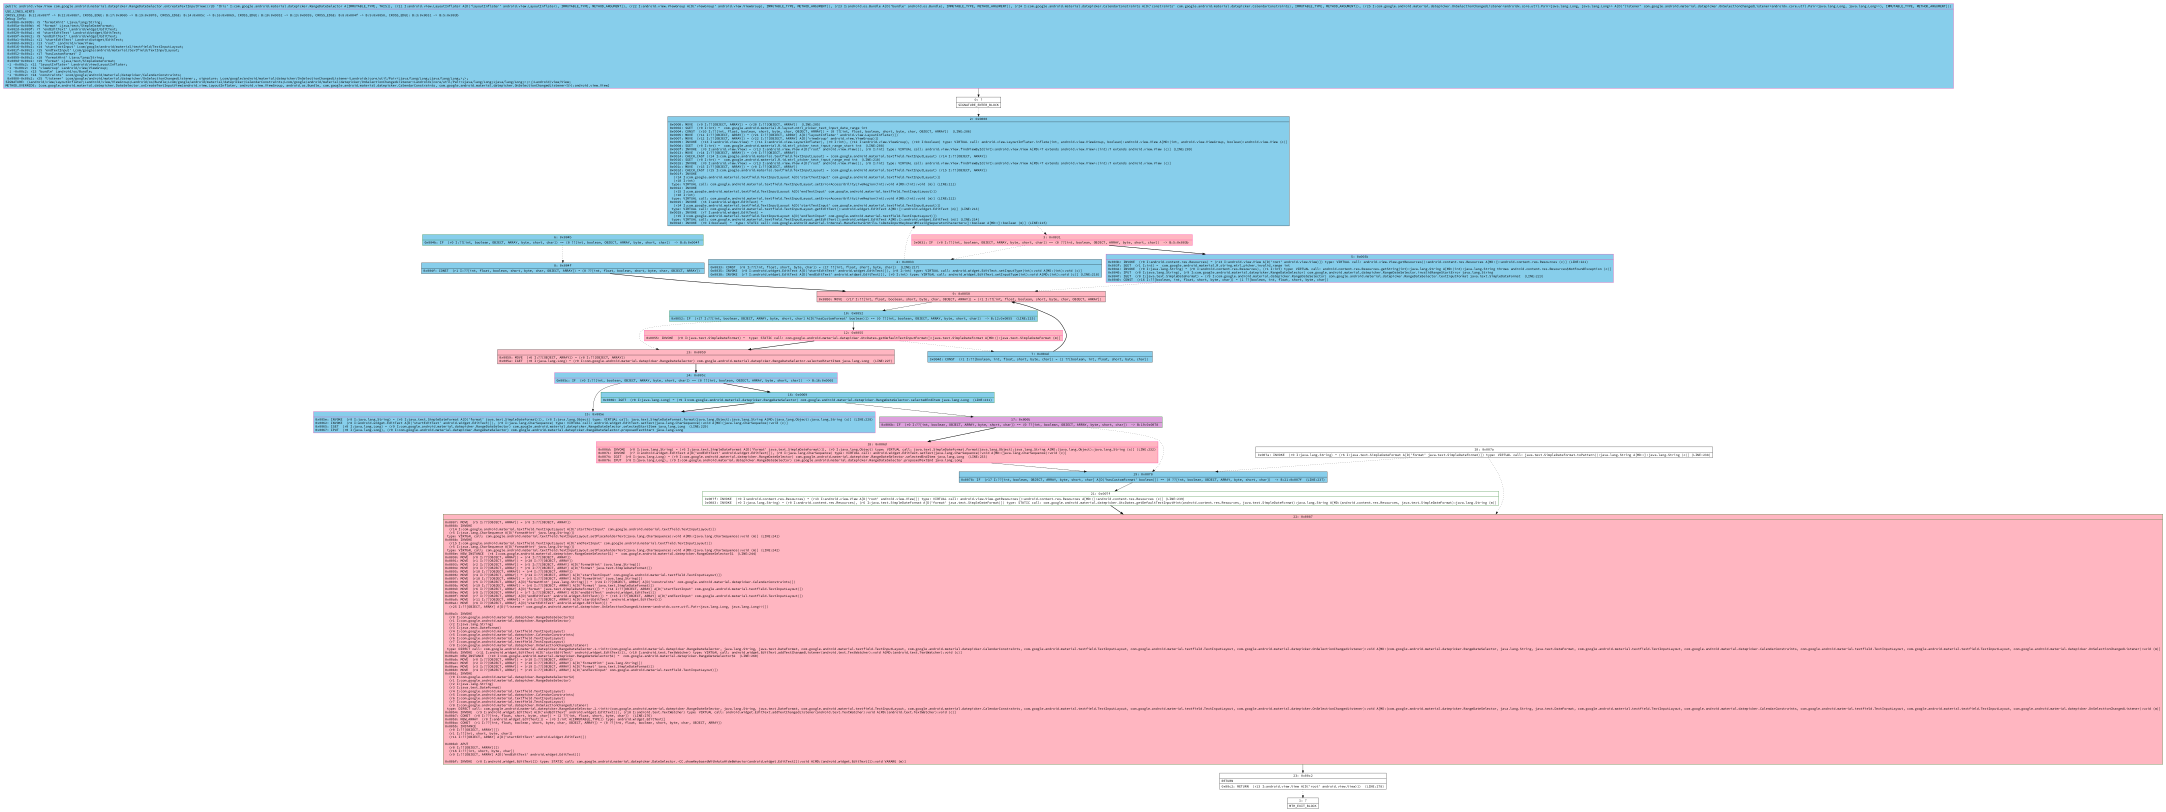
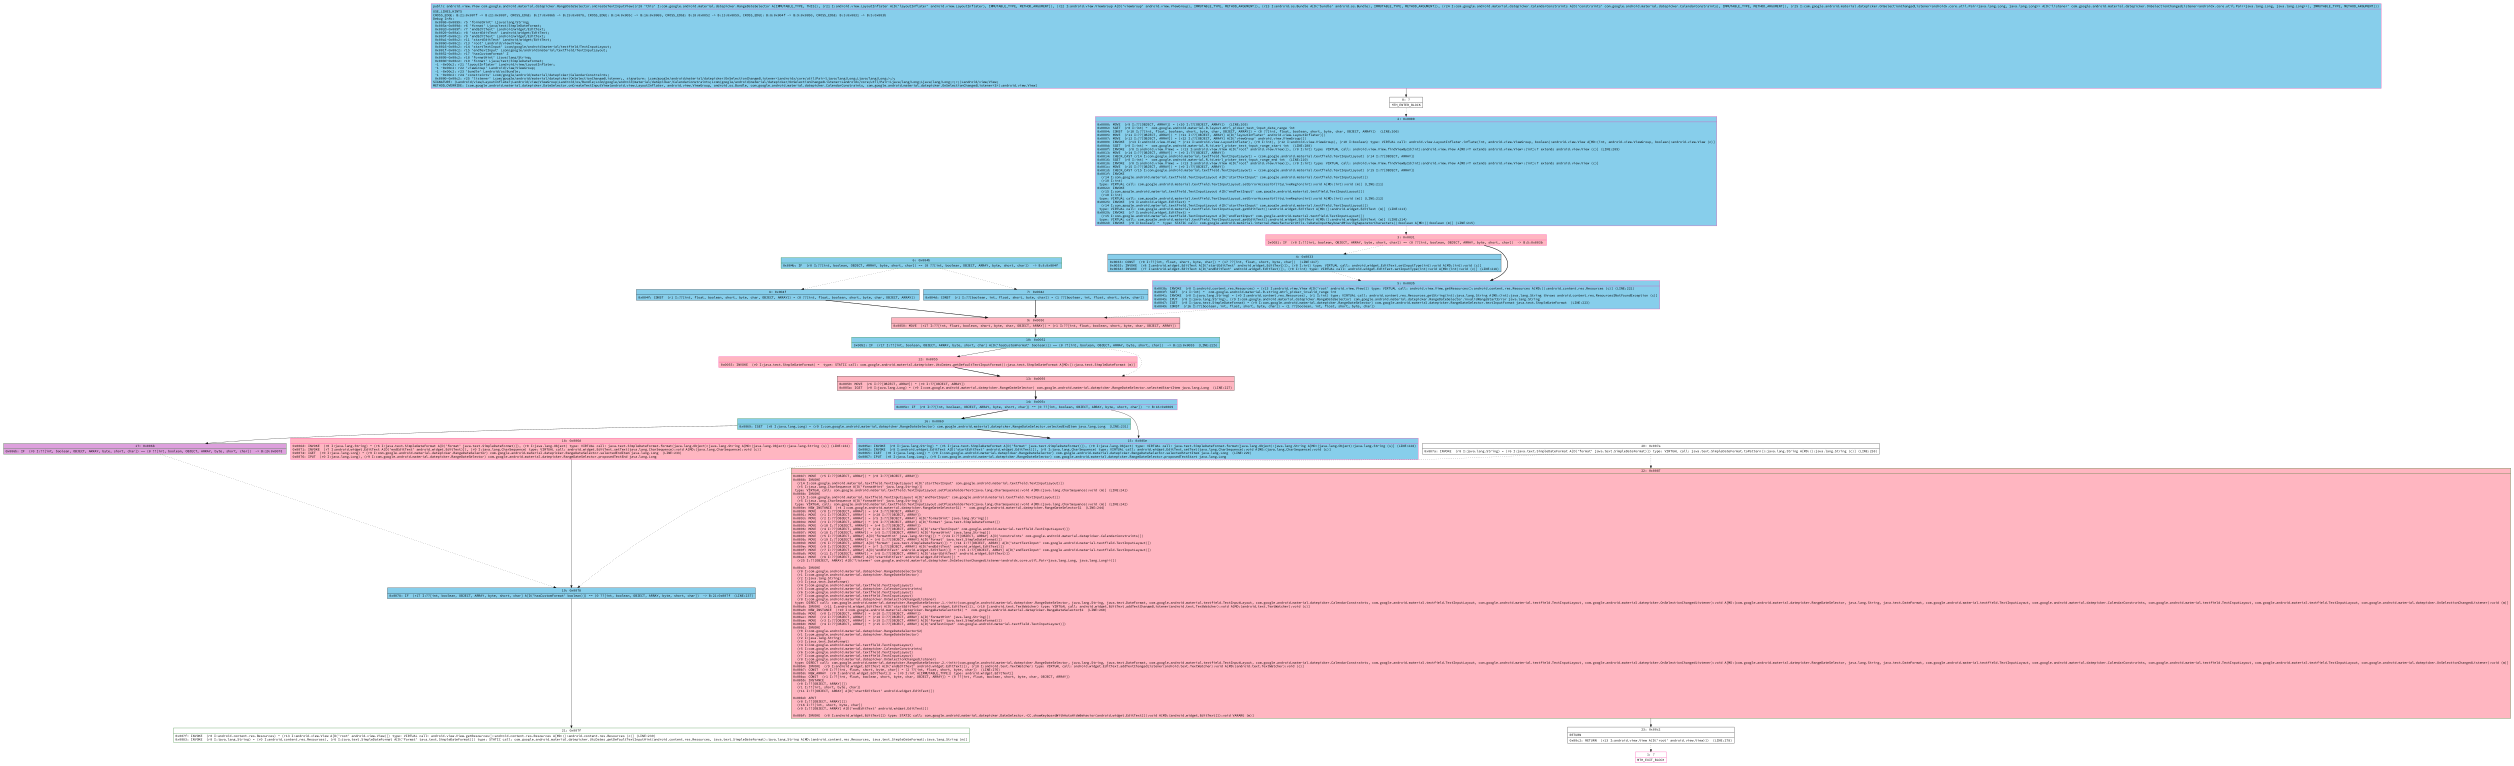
node "0: ?": text "SIGNATURE_ENTER_BLOCK" -> "MTH_ENTER_BLOCK"
node "2: 0x0000": color black -> deeppink
edge "4: 0x0033" -> "2: 0x0000": now "4: 0x0033" -> "5: 0x003b"
edge "12: 0x0055" -> "7: 0x004d": now "6: 0x004b" -> "7: 0x004d"
edge "17: 0x006b" -> "18: 0x006d": removed
edge "21: 0x007f" -> "22: 0x0087": removed
node "1: ?": color black -> deeppink
